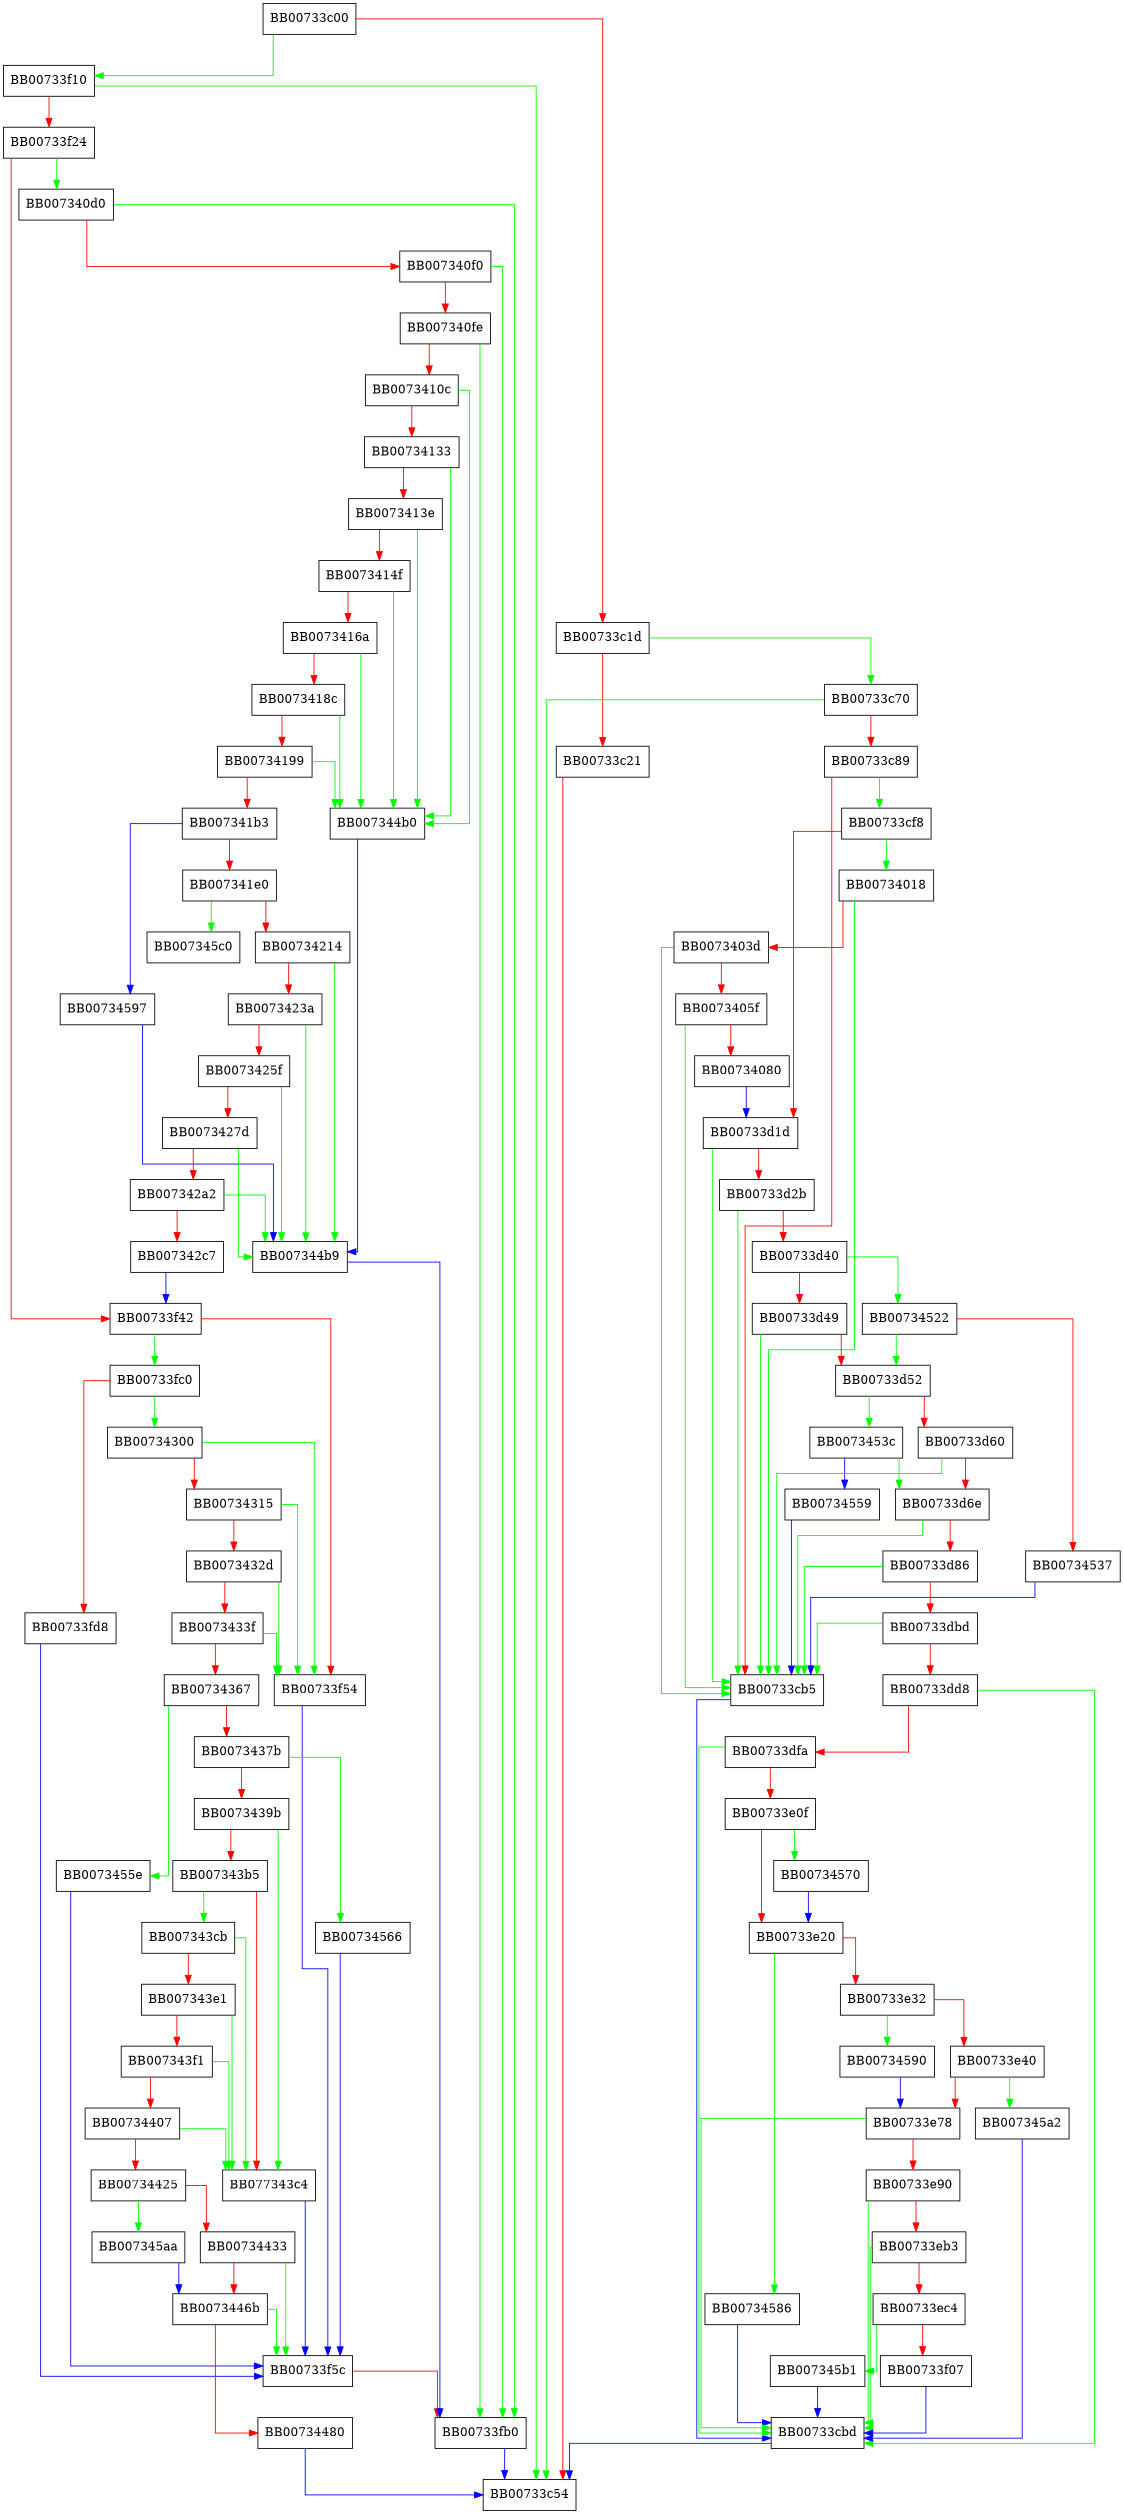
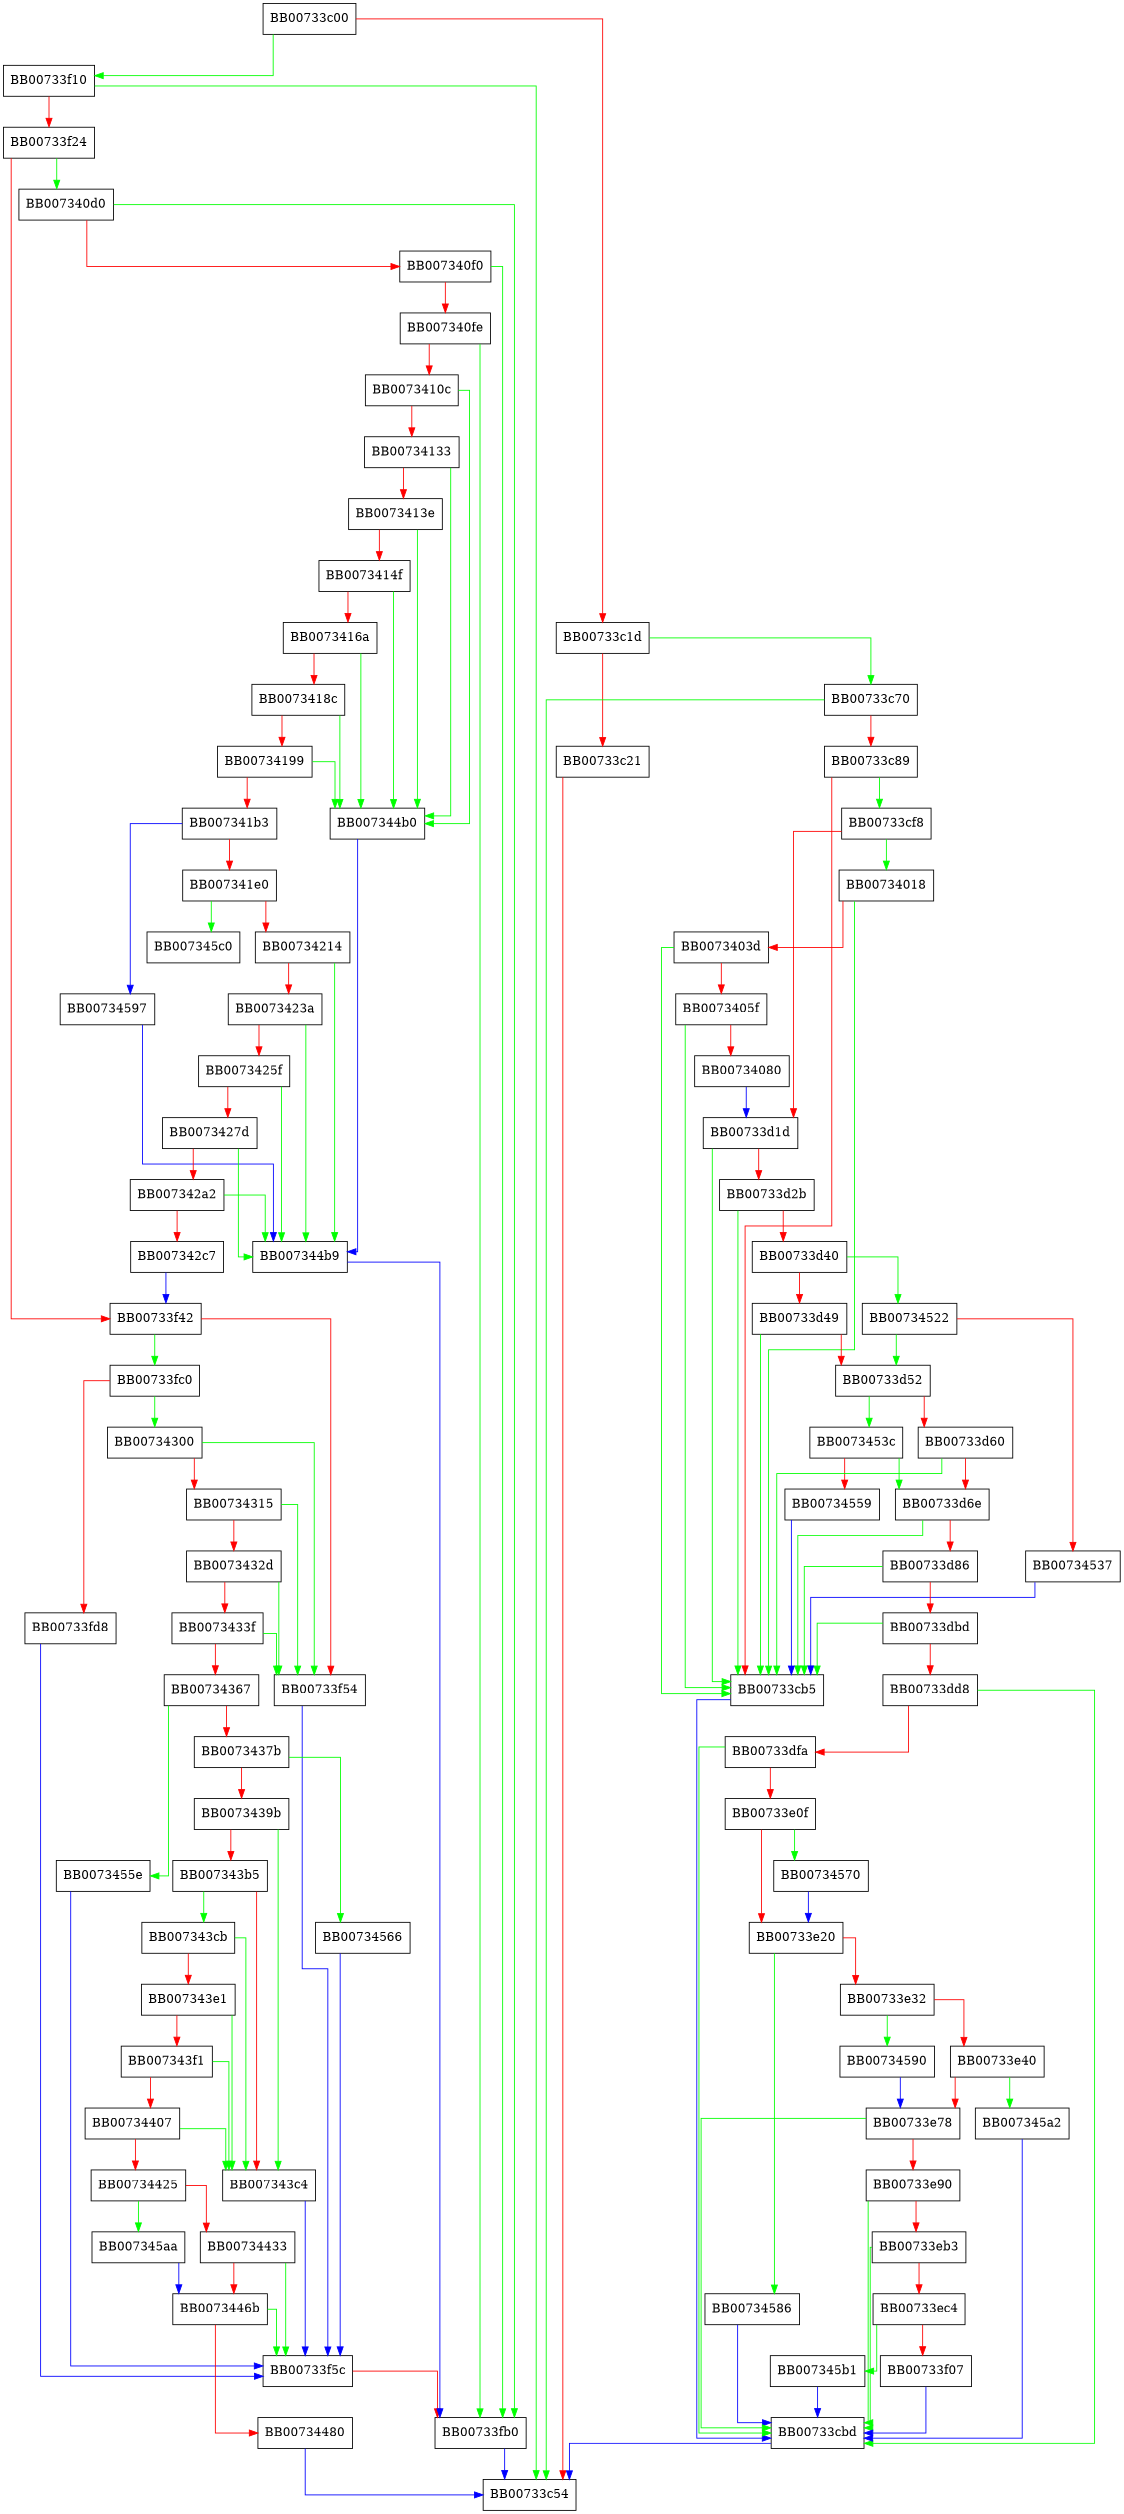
edge "BB0073453c" -> "BB00734559": color blue -> red
node "BB077343c4": label "BB077343c4" -> "BB007343c4"
